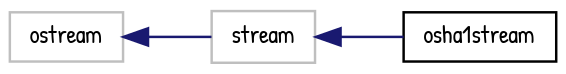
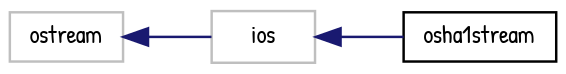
node "stream": label "stream" -> "ios"
